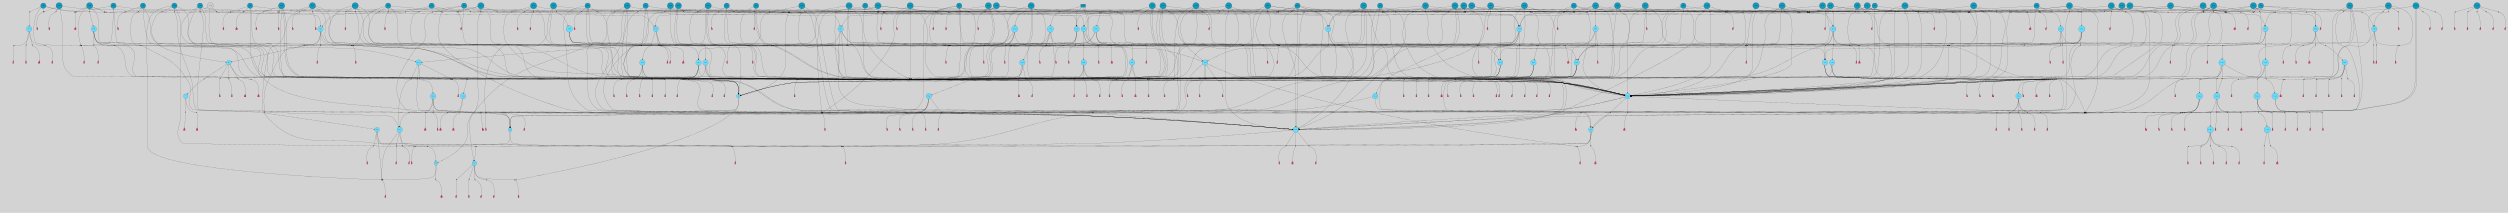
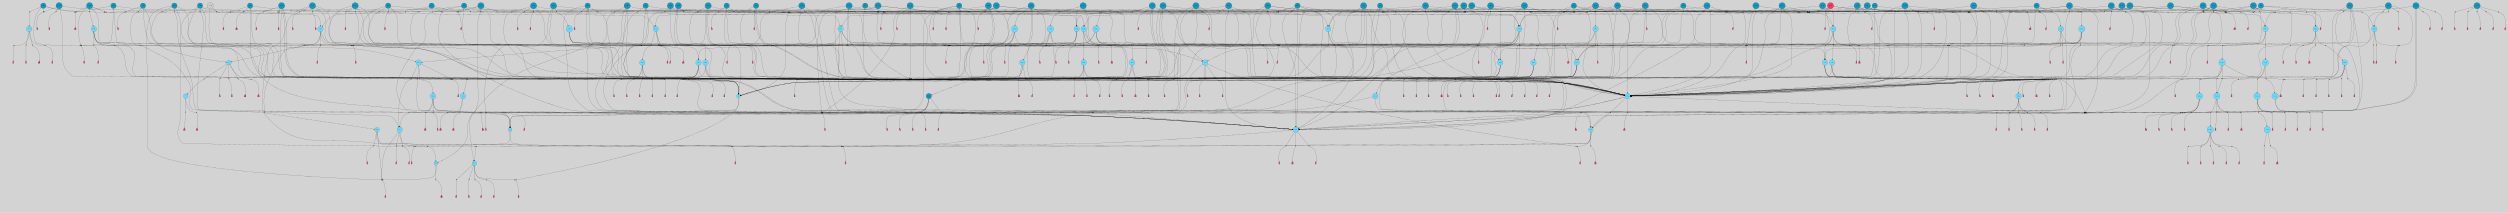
node "T1146": shape box -> circle
node "T1086": fillcolor #1199bb -> #ff3366
node "T954": fillcolor #66ddff -> #1199bb
